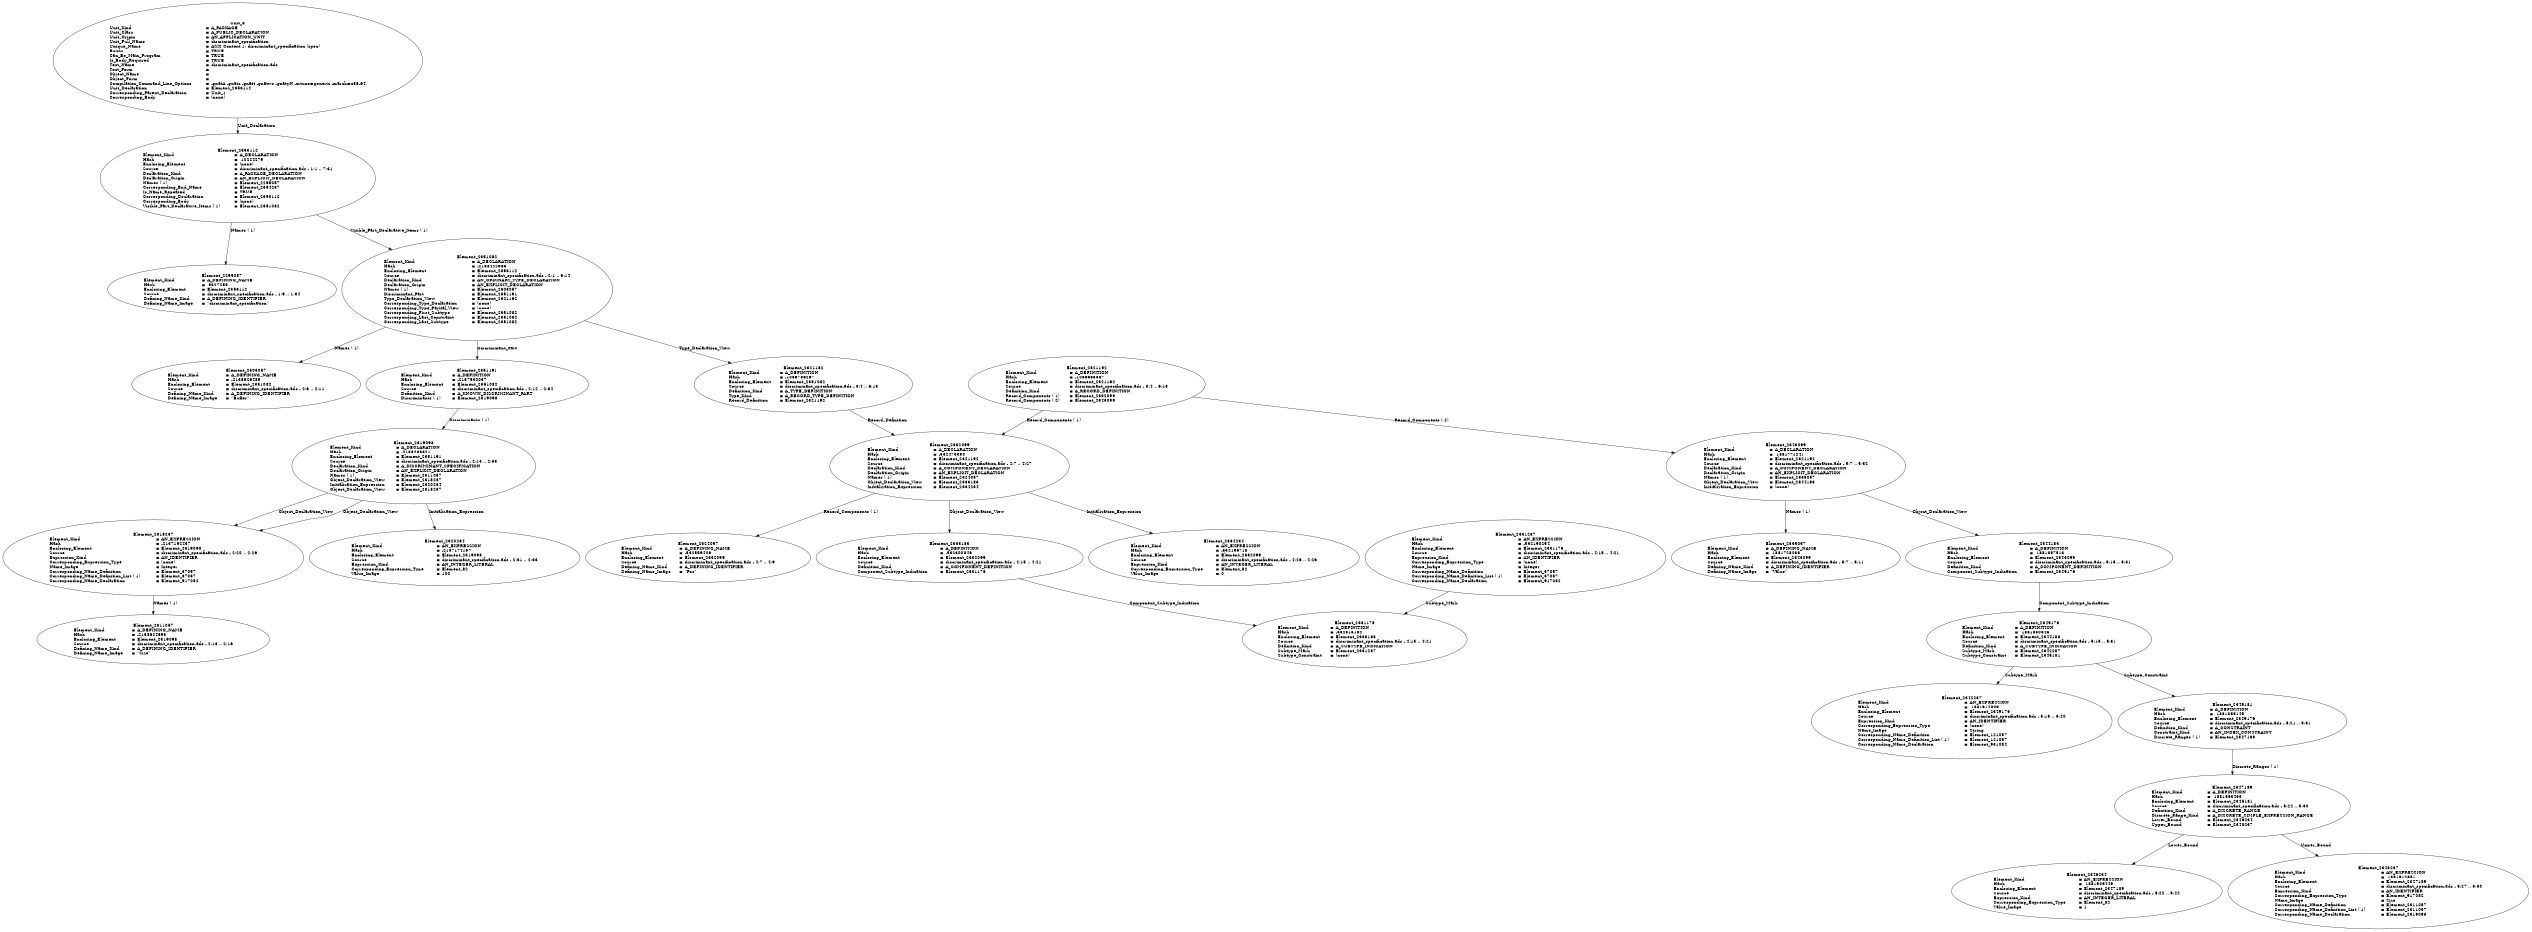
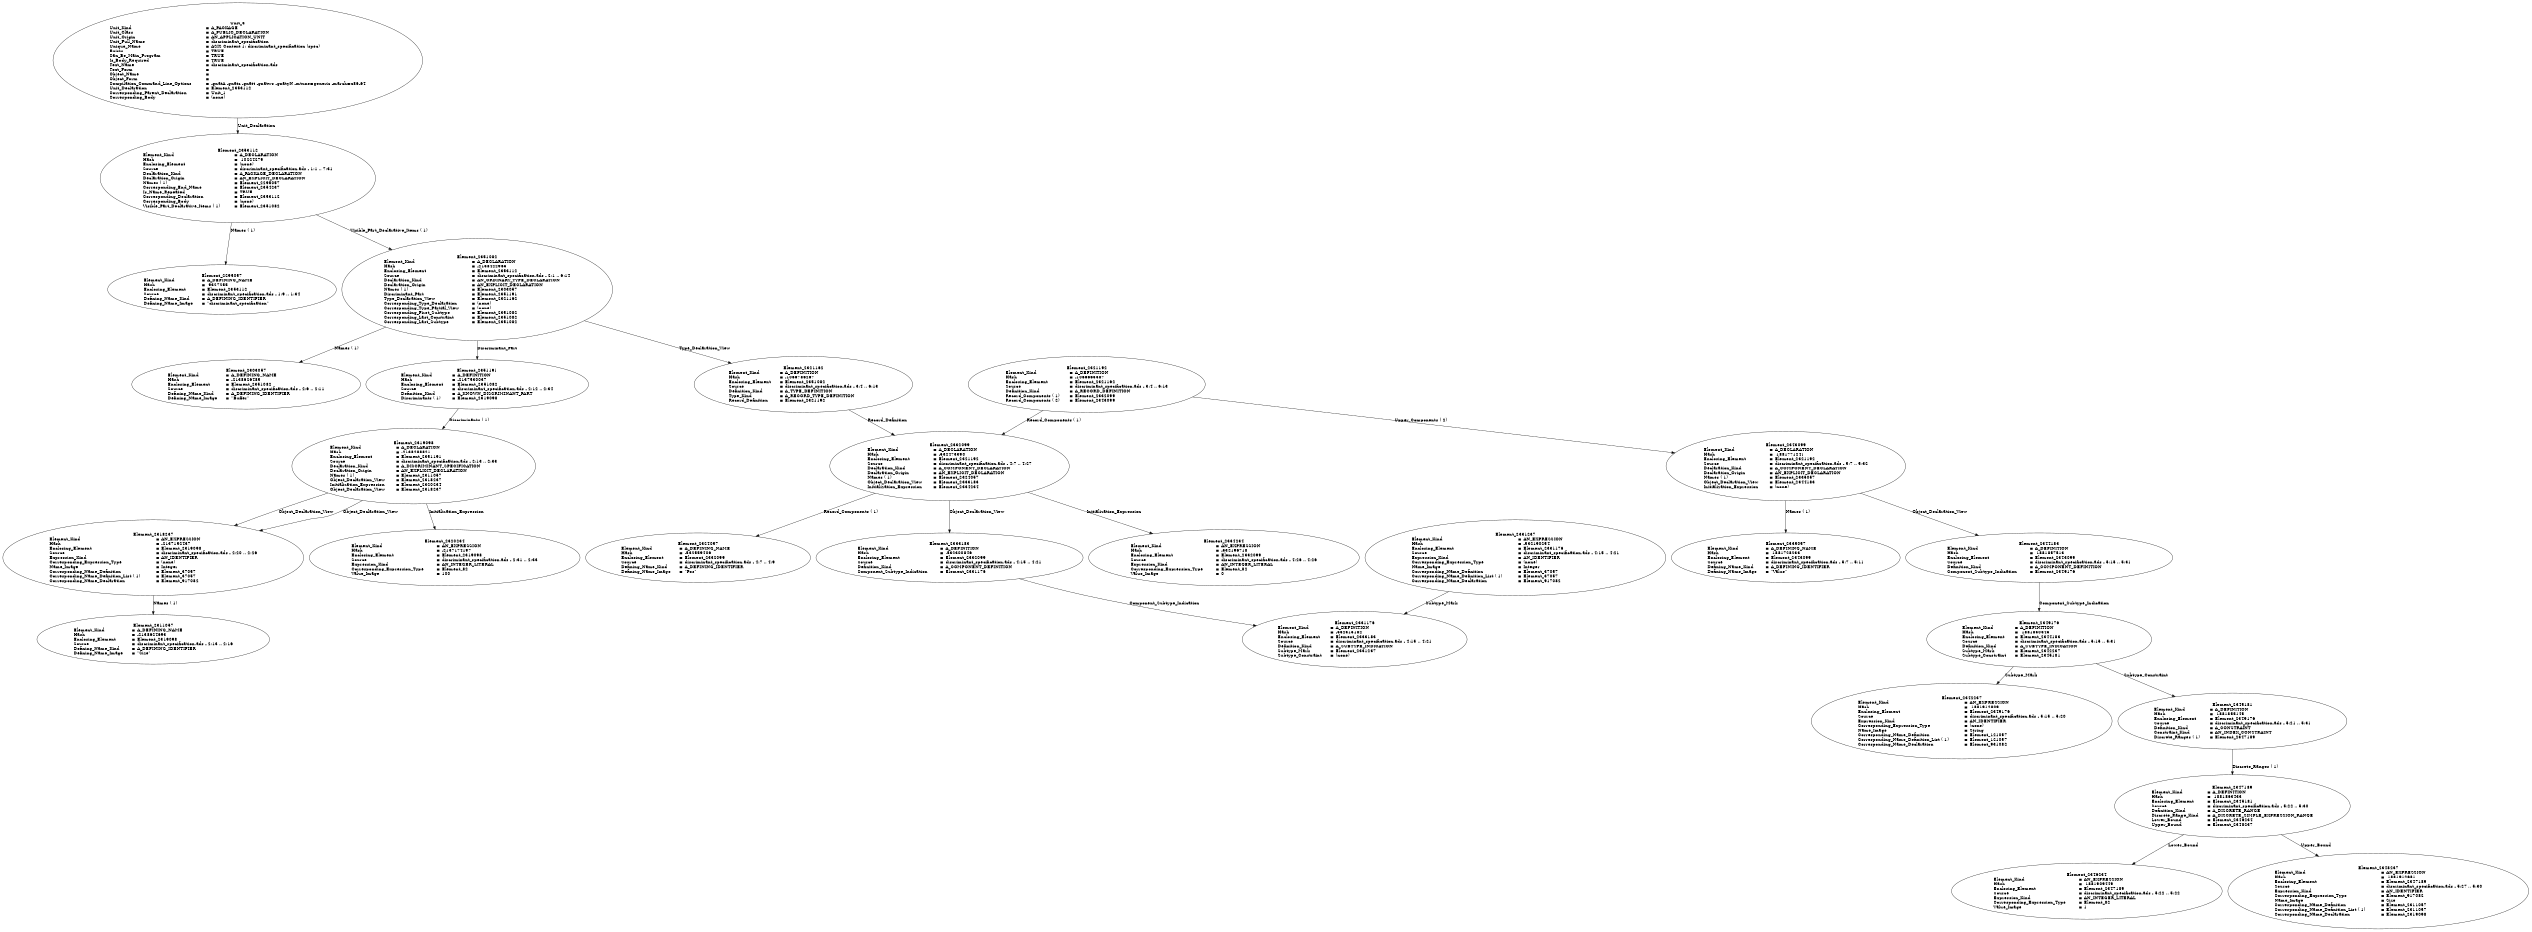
edge "Element_2321192" -> "Element_2343099": label "Record_Components ( 2)" -> "Upper_Components ( 2)"
